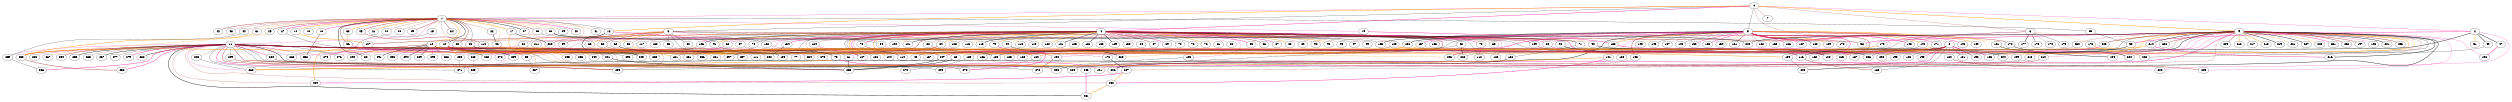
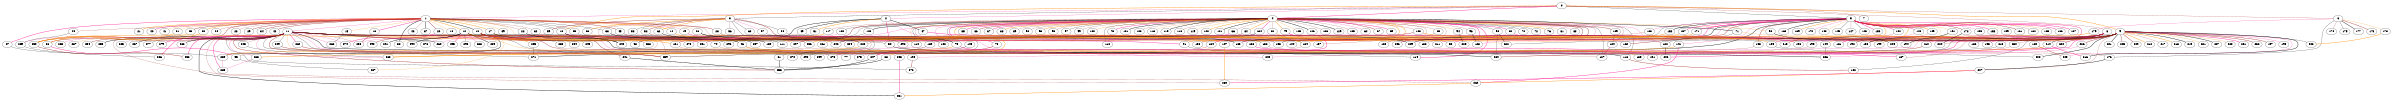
node "155": added
edge "109" -- "116": now "109" -- "124"
